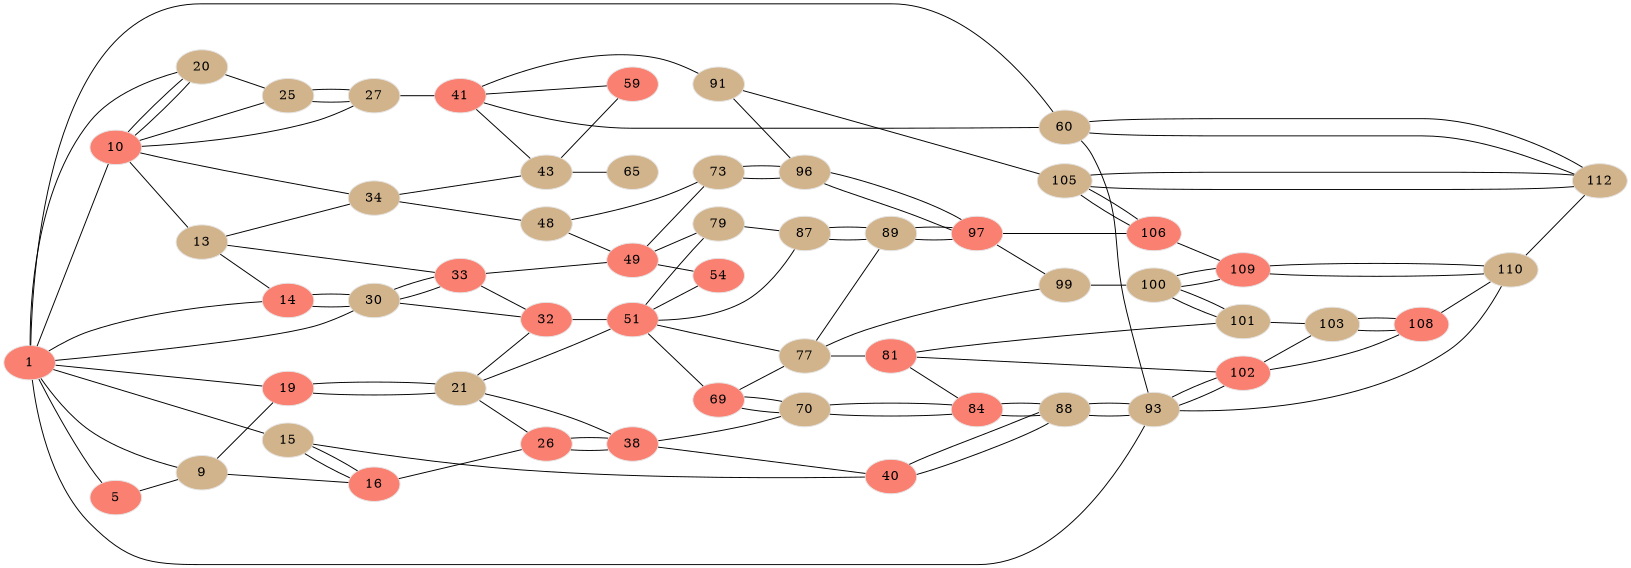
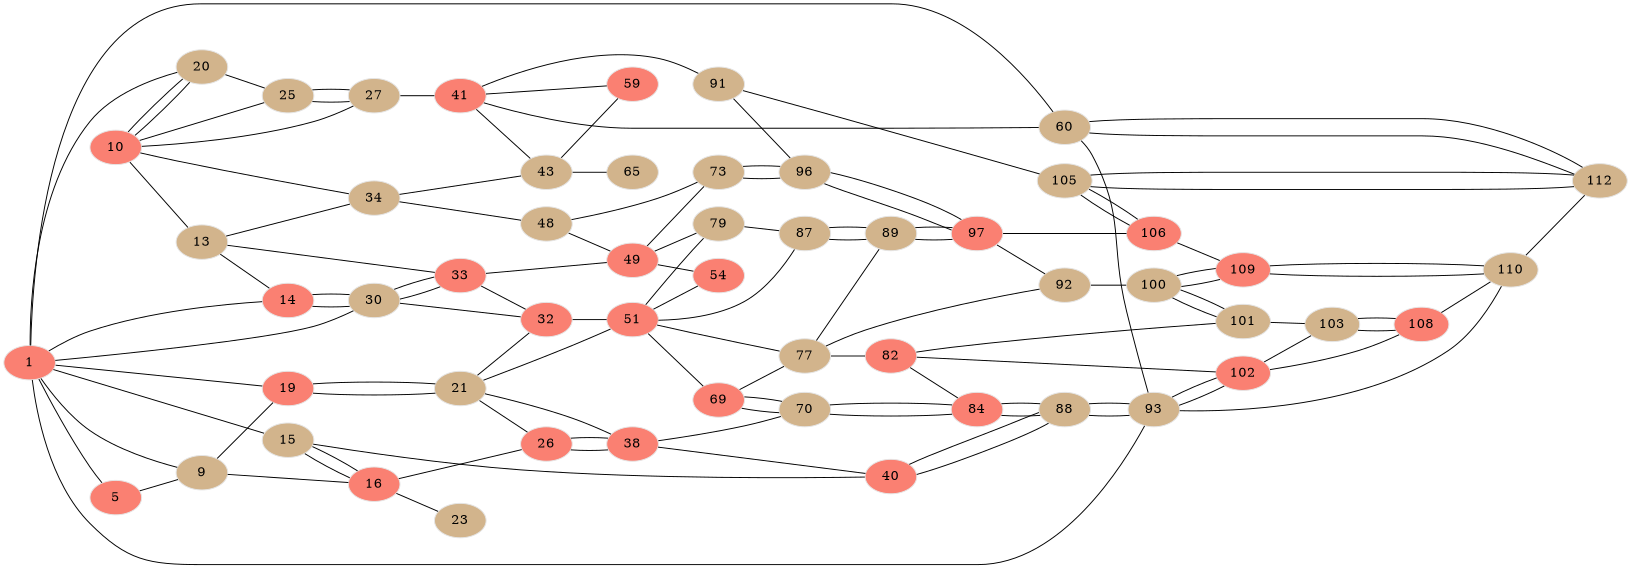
edge "10" -- "1": removed
node "99": label "99" -> "92"
node "81": label "81" -> "82"
node "23": added
